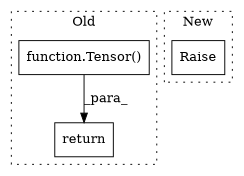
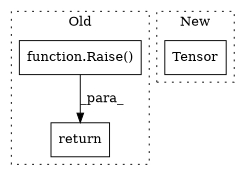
node "function.Tensor()": label "function.Tensor()" -> "function.Raise()"
node "Raise": label "Raise" -> "Tensor"
